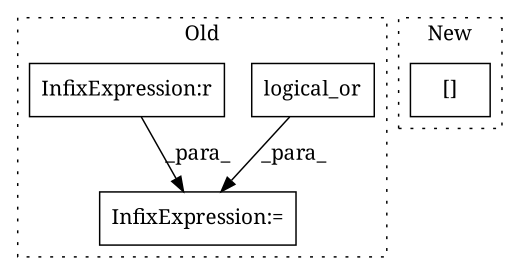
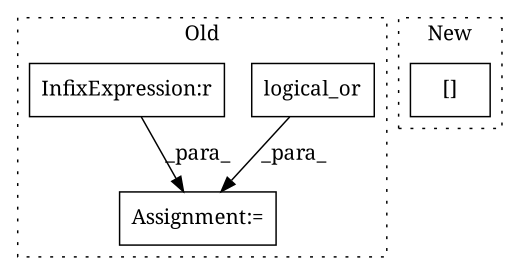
node "InfixExpression:=": label "InfixExpression:=" -> "Assignment:="
